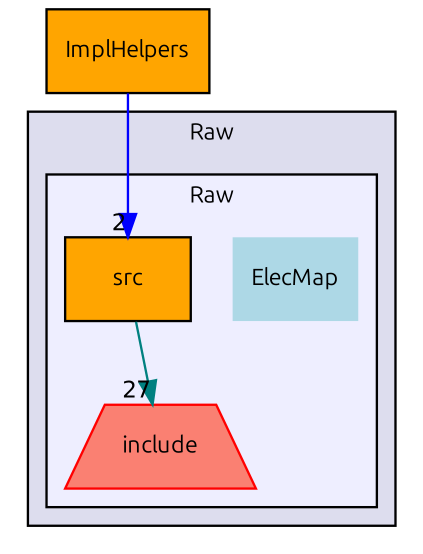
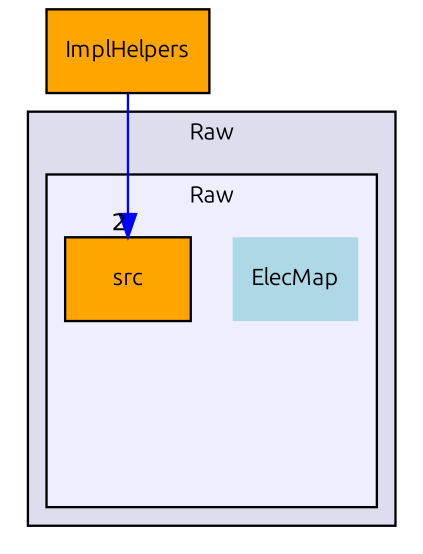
node "include": removed
